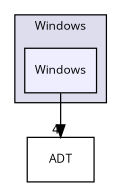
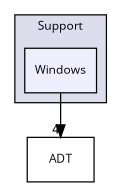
cluster "Windows": label "Windows" -> "Support"
